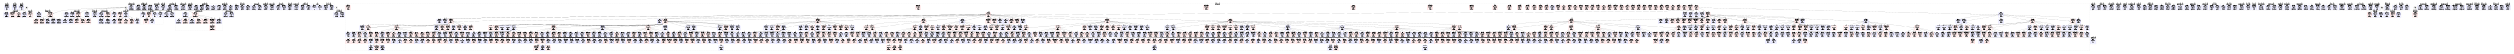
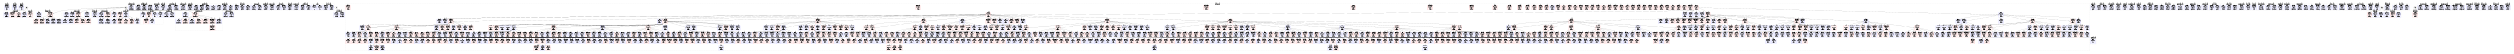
cluster "Suzuki Emainti": label "Suzuki Emainti" -> "Suzuki Clan"
